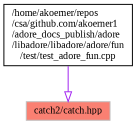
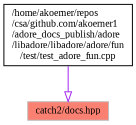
node "catch2/catch.hpp": label "catch2/catch.hpp" -> "catch2/docs.hpp"
